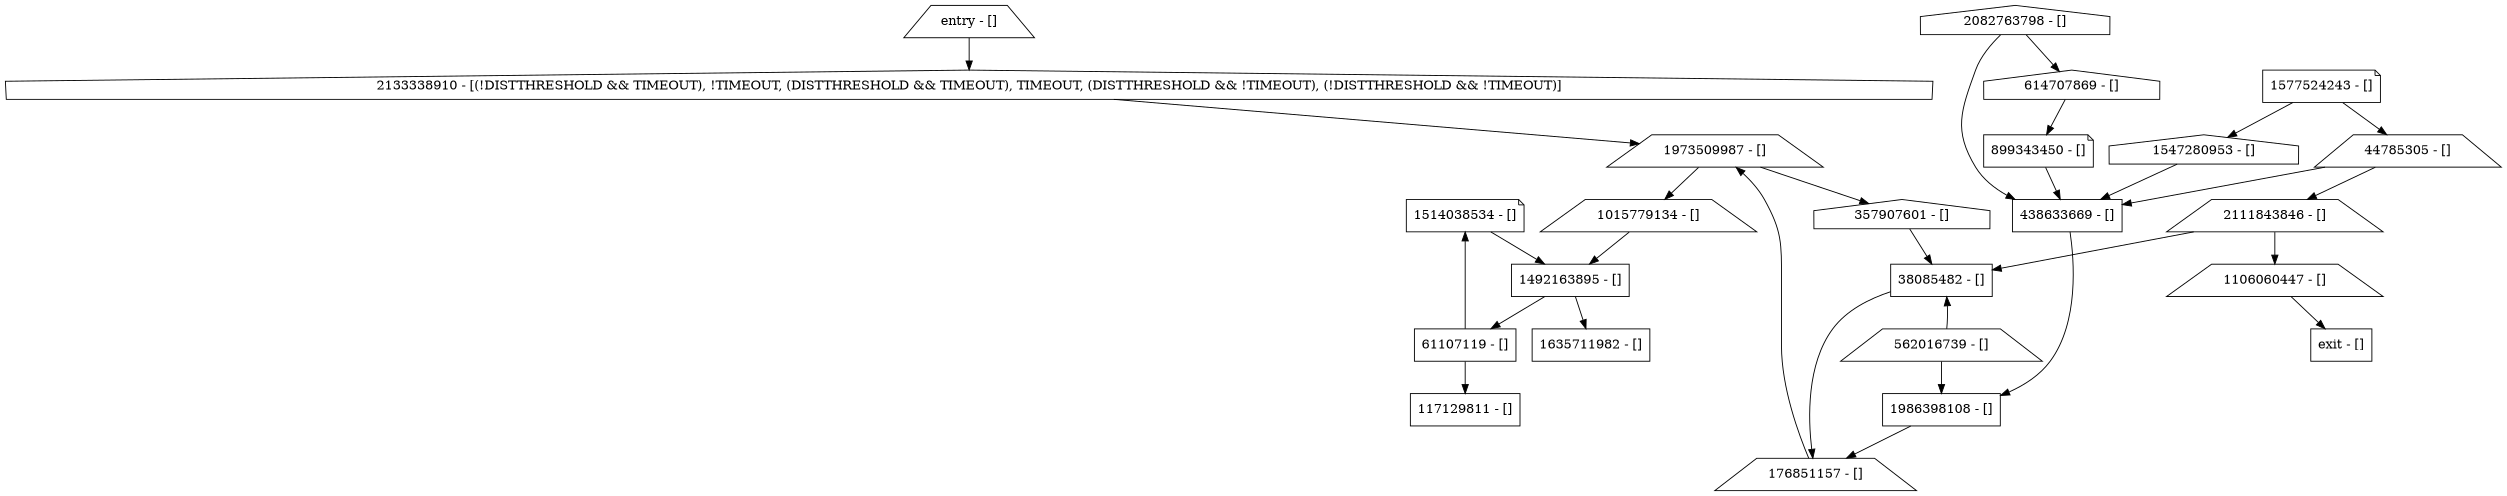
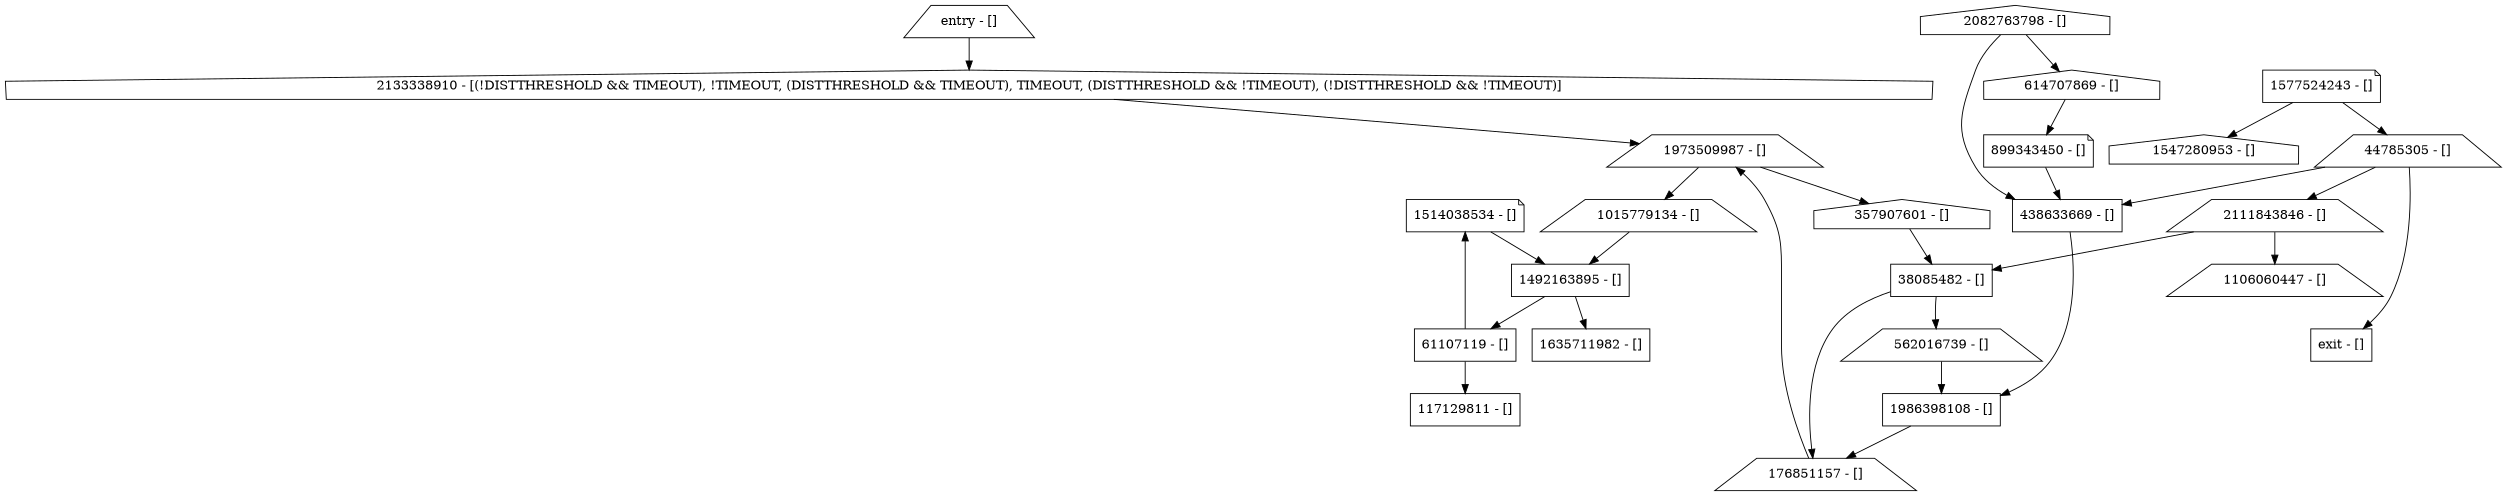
edge "1547280953 - []" -> "438633669 - []": removed
edge "1106060447 - []" -> "exit - []": now "44785305 - []" -> "exit - []"
edge "562016739 - []" -> "38085482 - []": reversed
